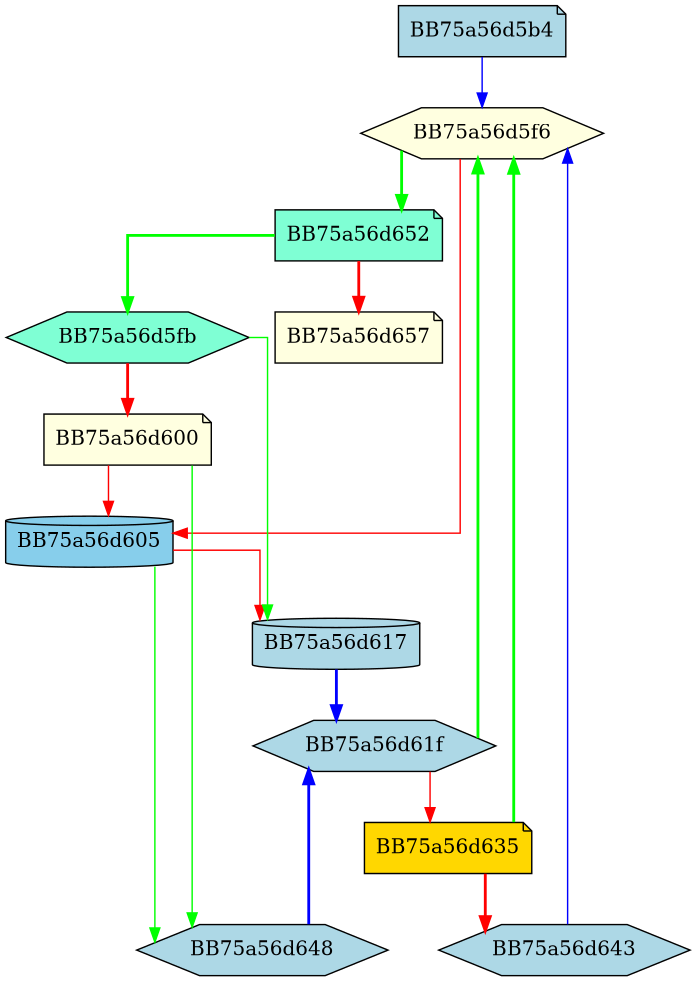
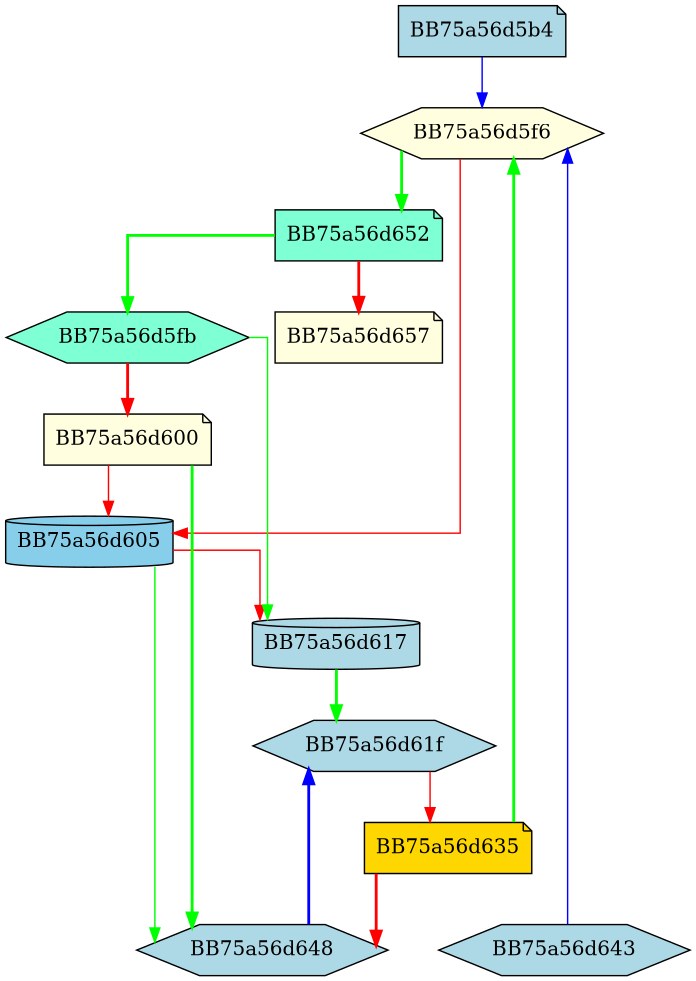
edge "BB75a56d61f" -> "BB75a56d5f6": removed
edge "BB75a56d617" -> "BB75a56d61f": color blue -> green
edge "BB75a56d600" -> "BB75a56d648": style solid -> bold
edge "BB75a56d635" -> "BB75a56d643": now "BB75a56d635" -> "BB75a56d648"
